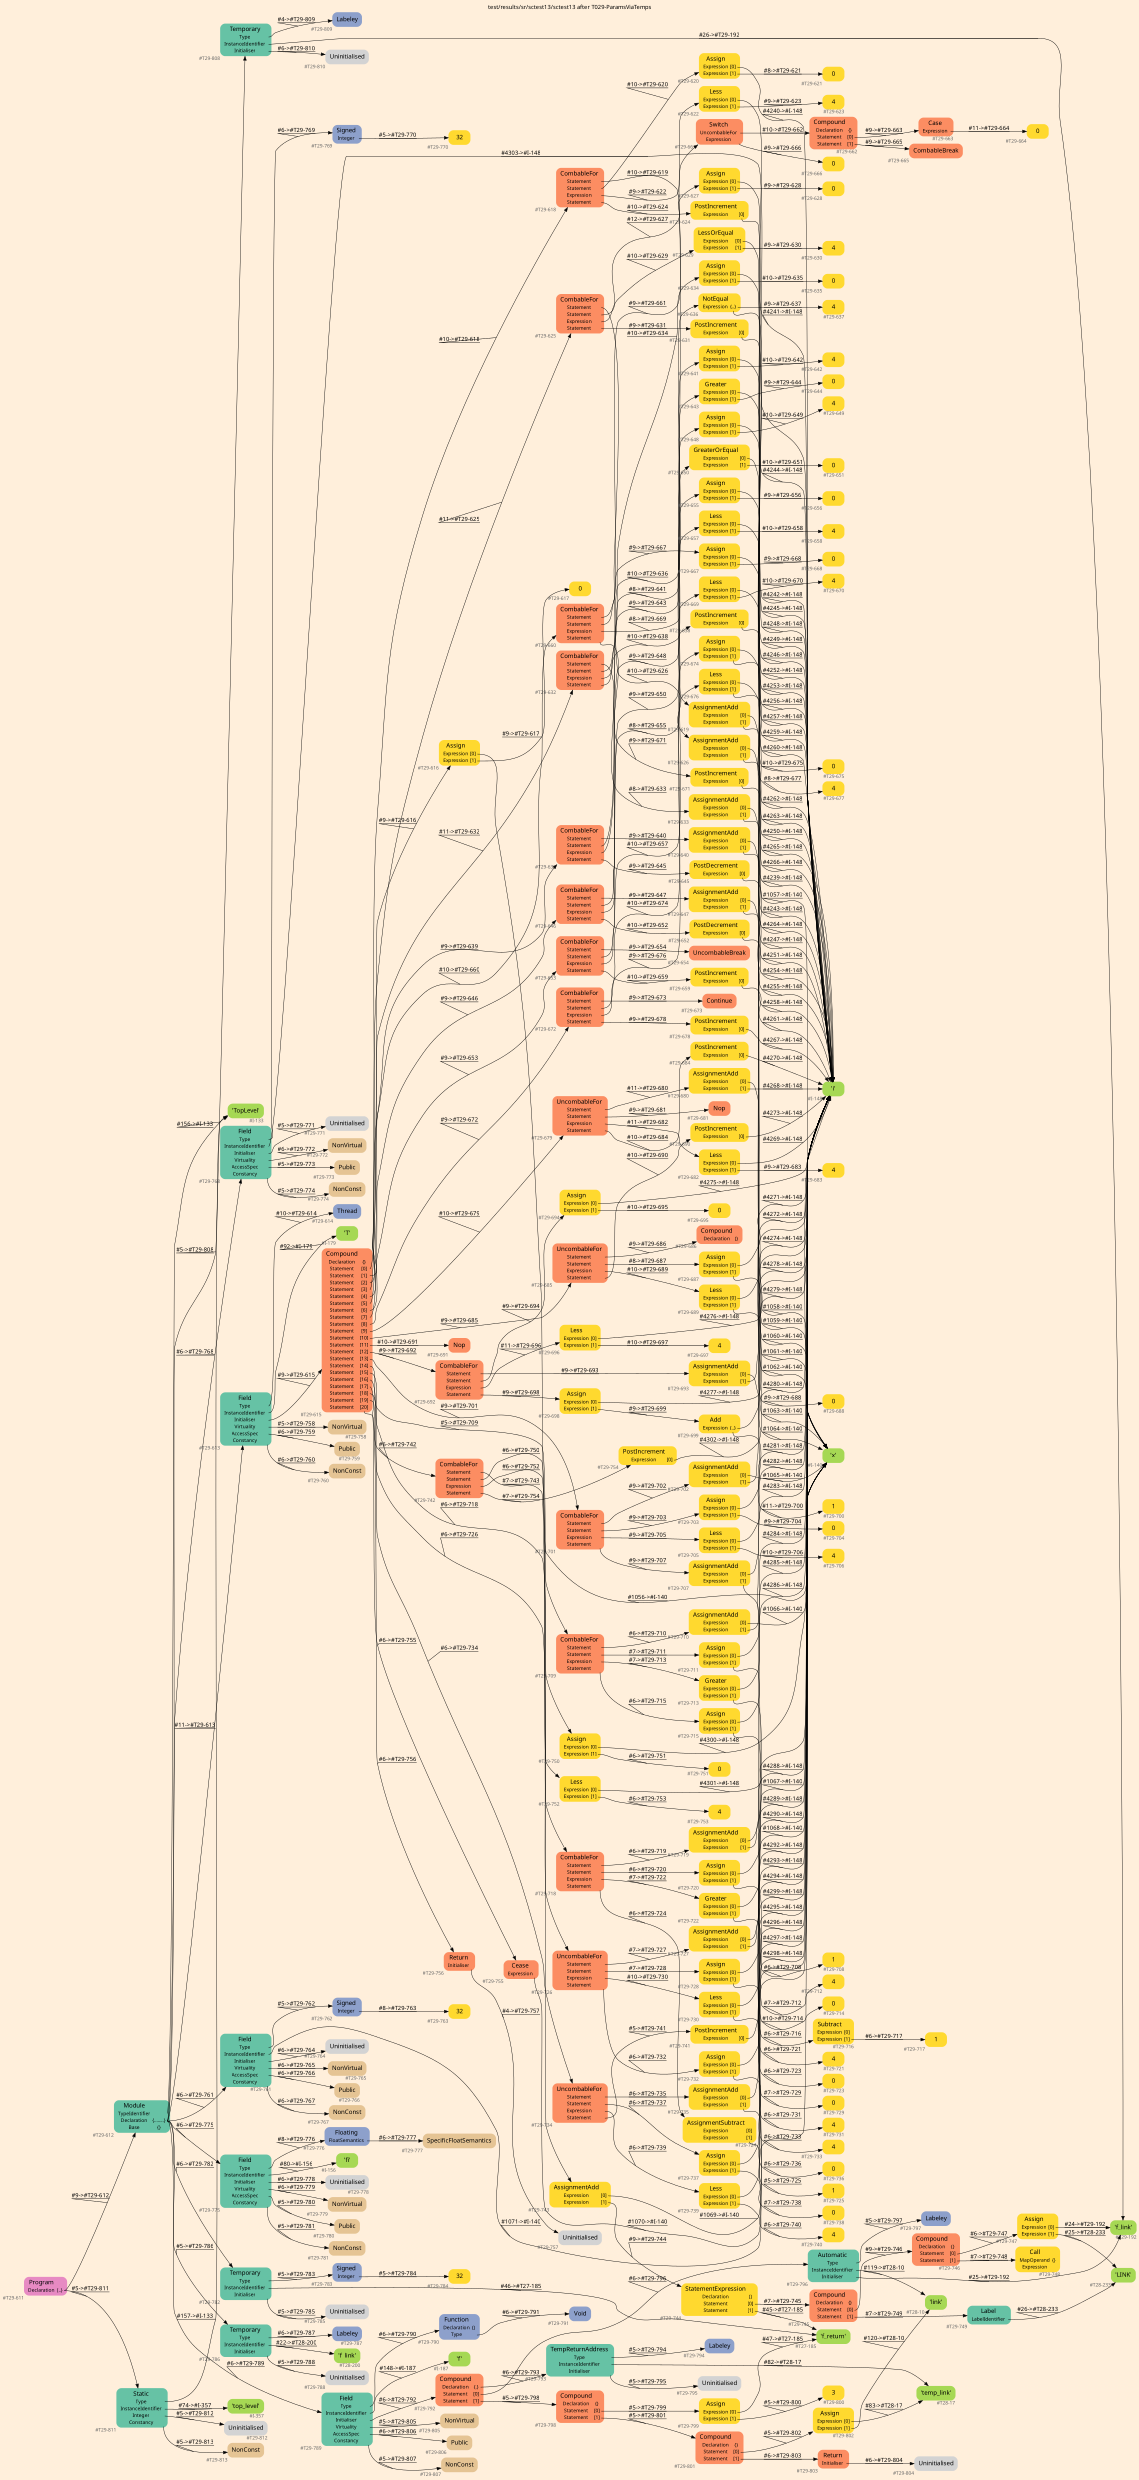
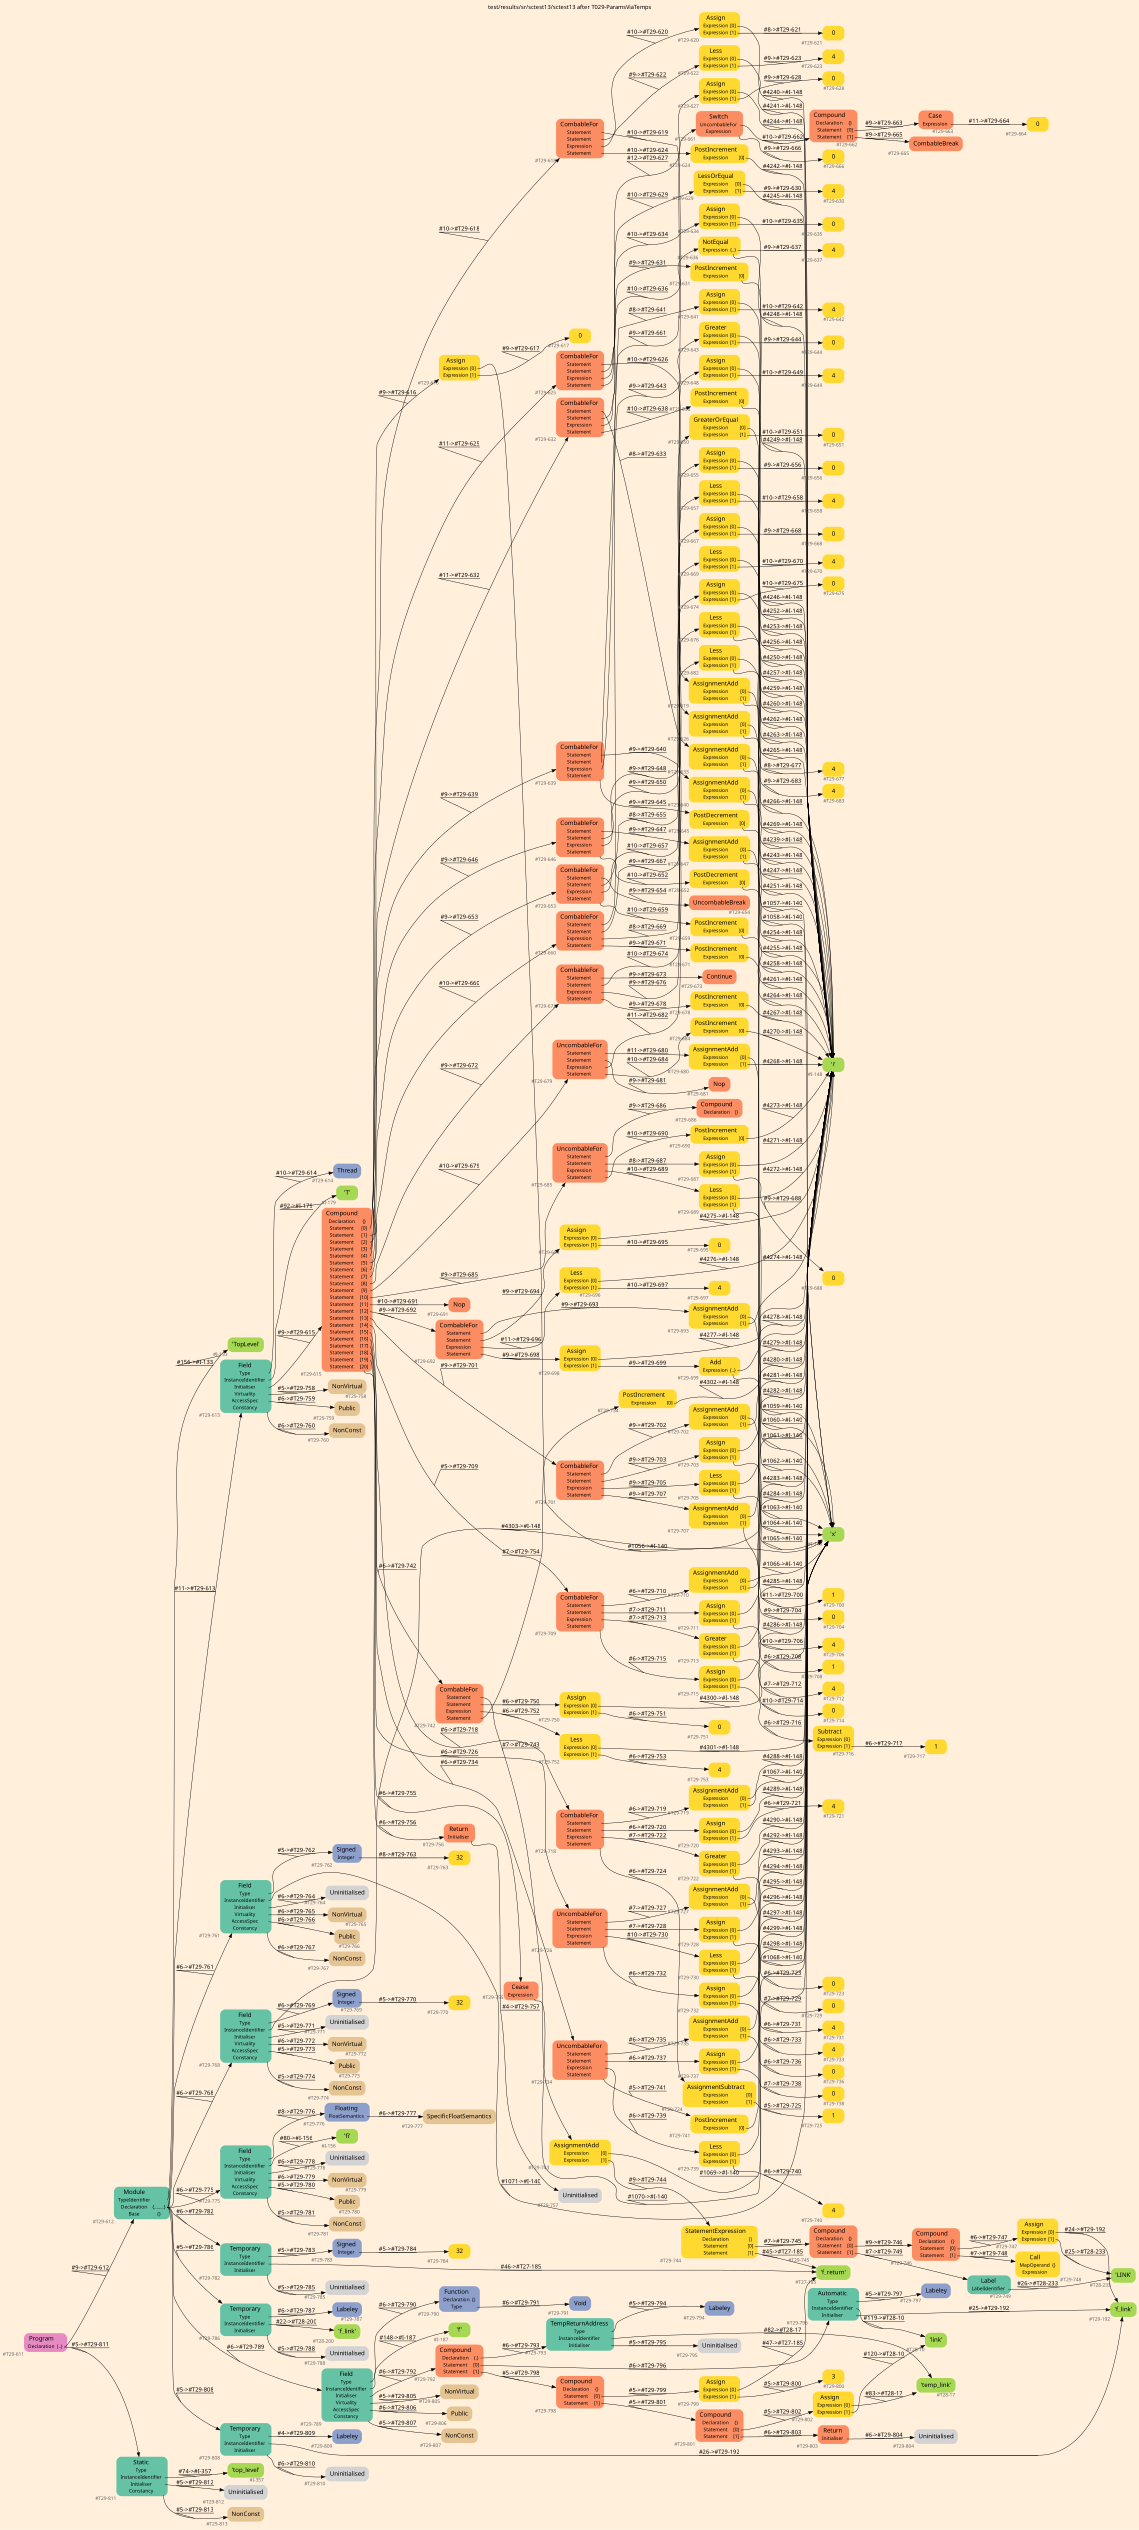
edge "Static" -> "'TopLevel'": removed, label "#157->#I-133"
node "Static": text "Integer" -> "Initialiser"
